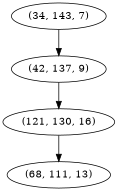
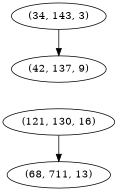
node "(34, 143, 7)": label "(34, 143, 7)" -> "(34, 143, 3)"
edge "(42, 137, 9)" -> "(121, 130, 16)": removed
node "(68, 111, 13)": label "(68, 111, 13)" -> "(68, 711, 13)"
